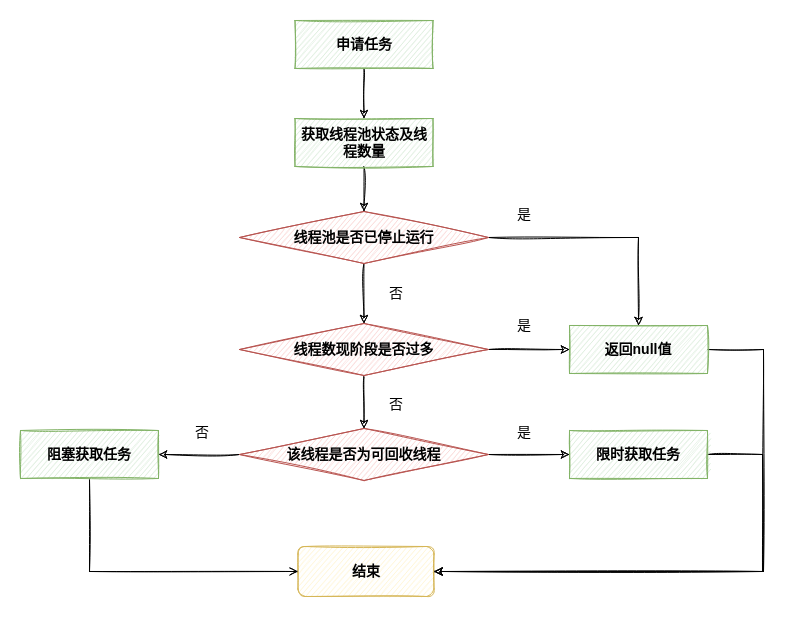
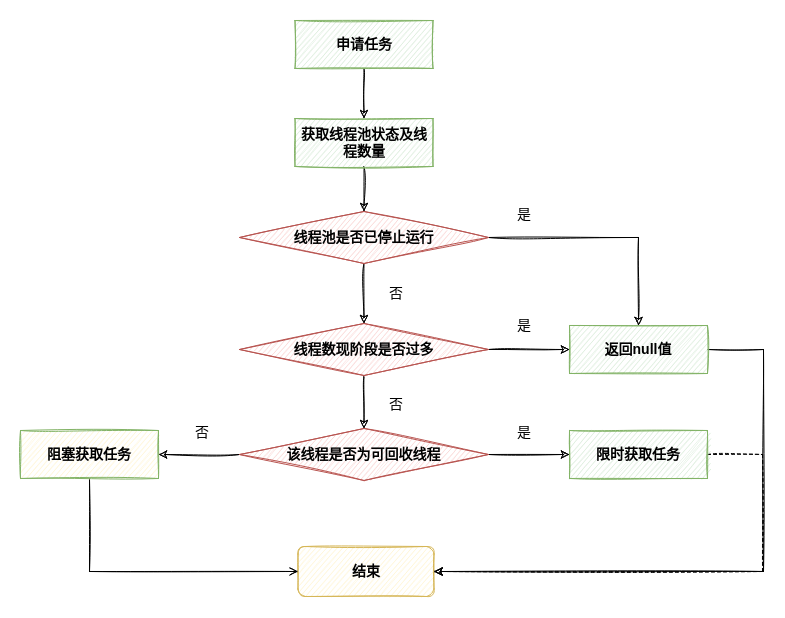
node "阻塞获取任务": fillcolor #d5e8d4 -> #fff2cc
edge "限时获取任务" -> "结束": style solid -> dashed
